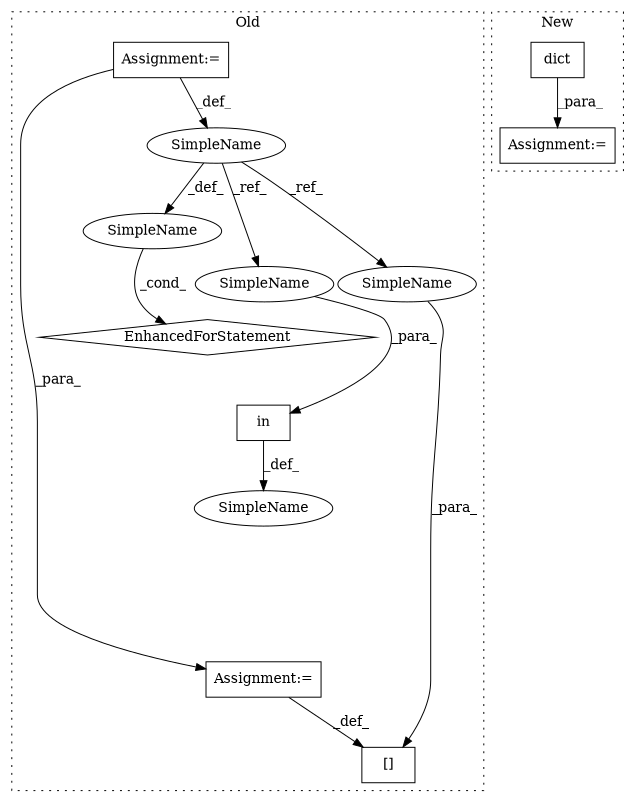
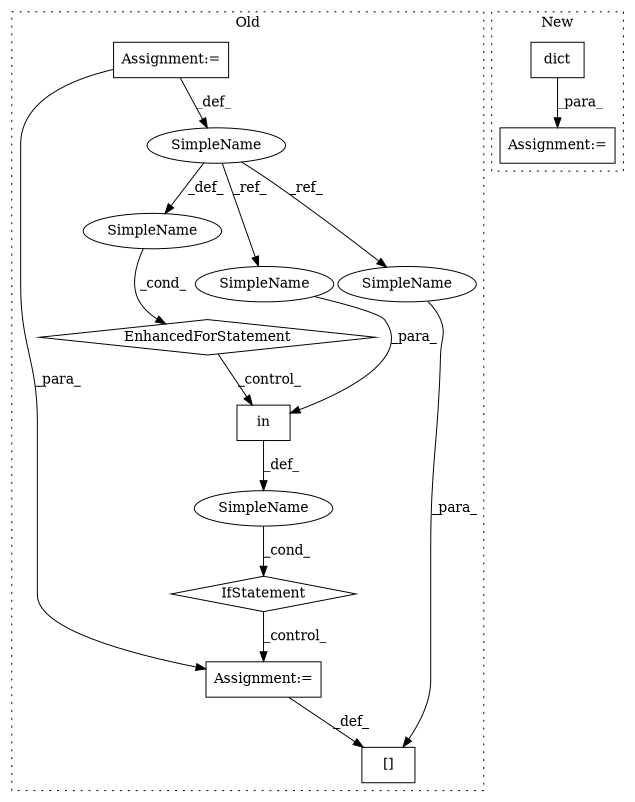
edge "EnhancedForStatement" -> "in": added, label "_control_"
node "IfStatement": added
